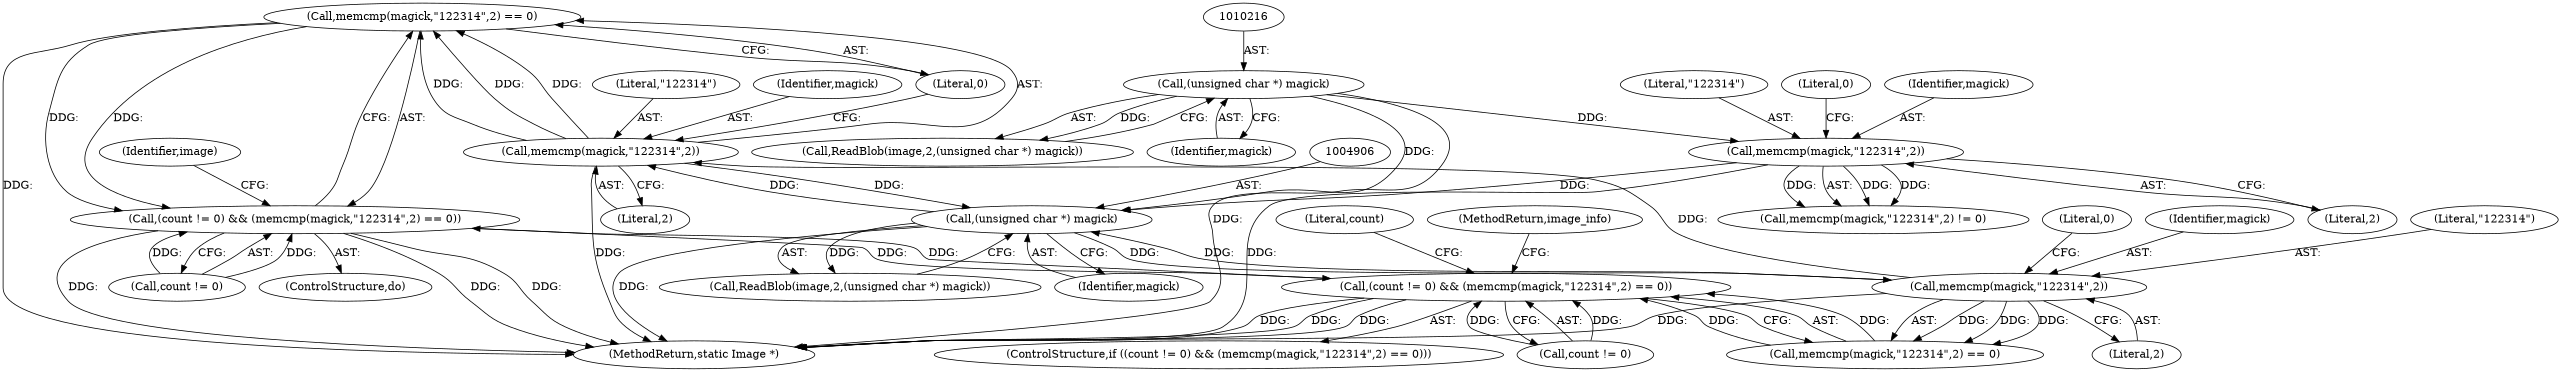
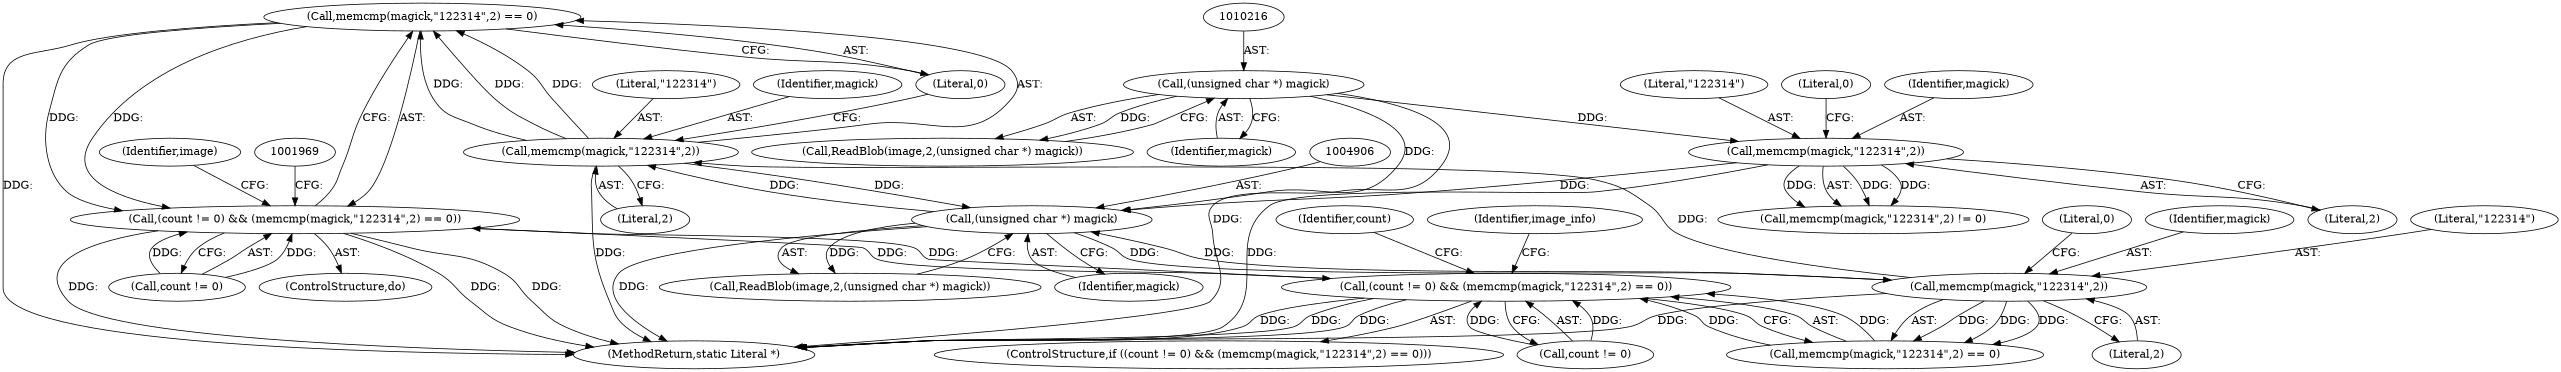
node "1001969": added
node "(Literal,count)": label "(Literal,count)" -> "(Identifier,count)"
node "(MethodReturn,image_info)": label "(MethodReturn,image_info)" -> "(Identifier,image_info)"
node "(MethodReturn,static Image *)": label "(MethodReturn,static Image *)" -> "(MethodReturn,static Literal *)"
